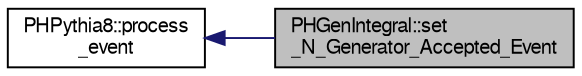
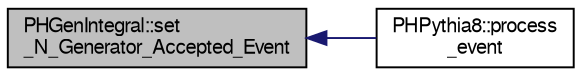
edge "PHGenIntegral::set _N_Generator_Accepted_Event" -> "PHPythia8::process _event": reversed
